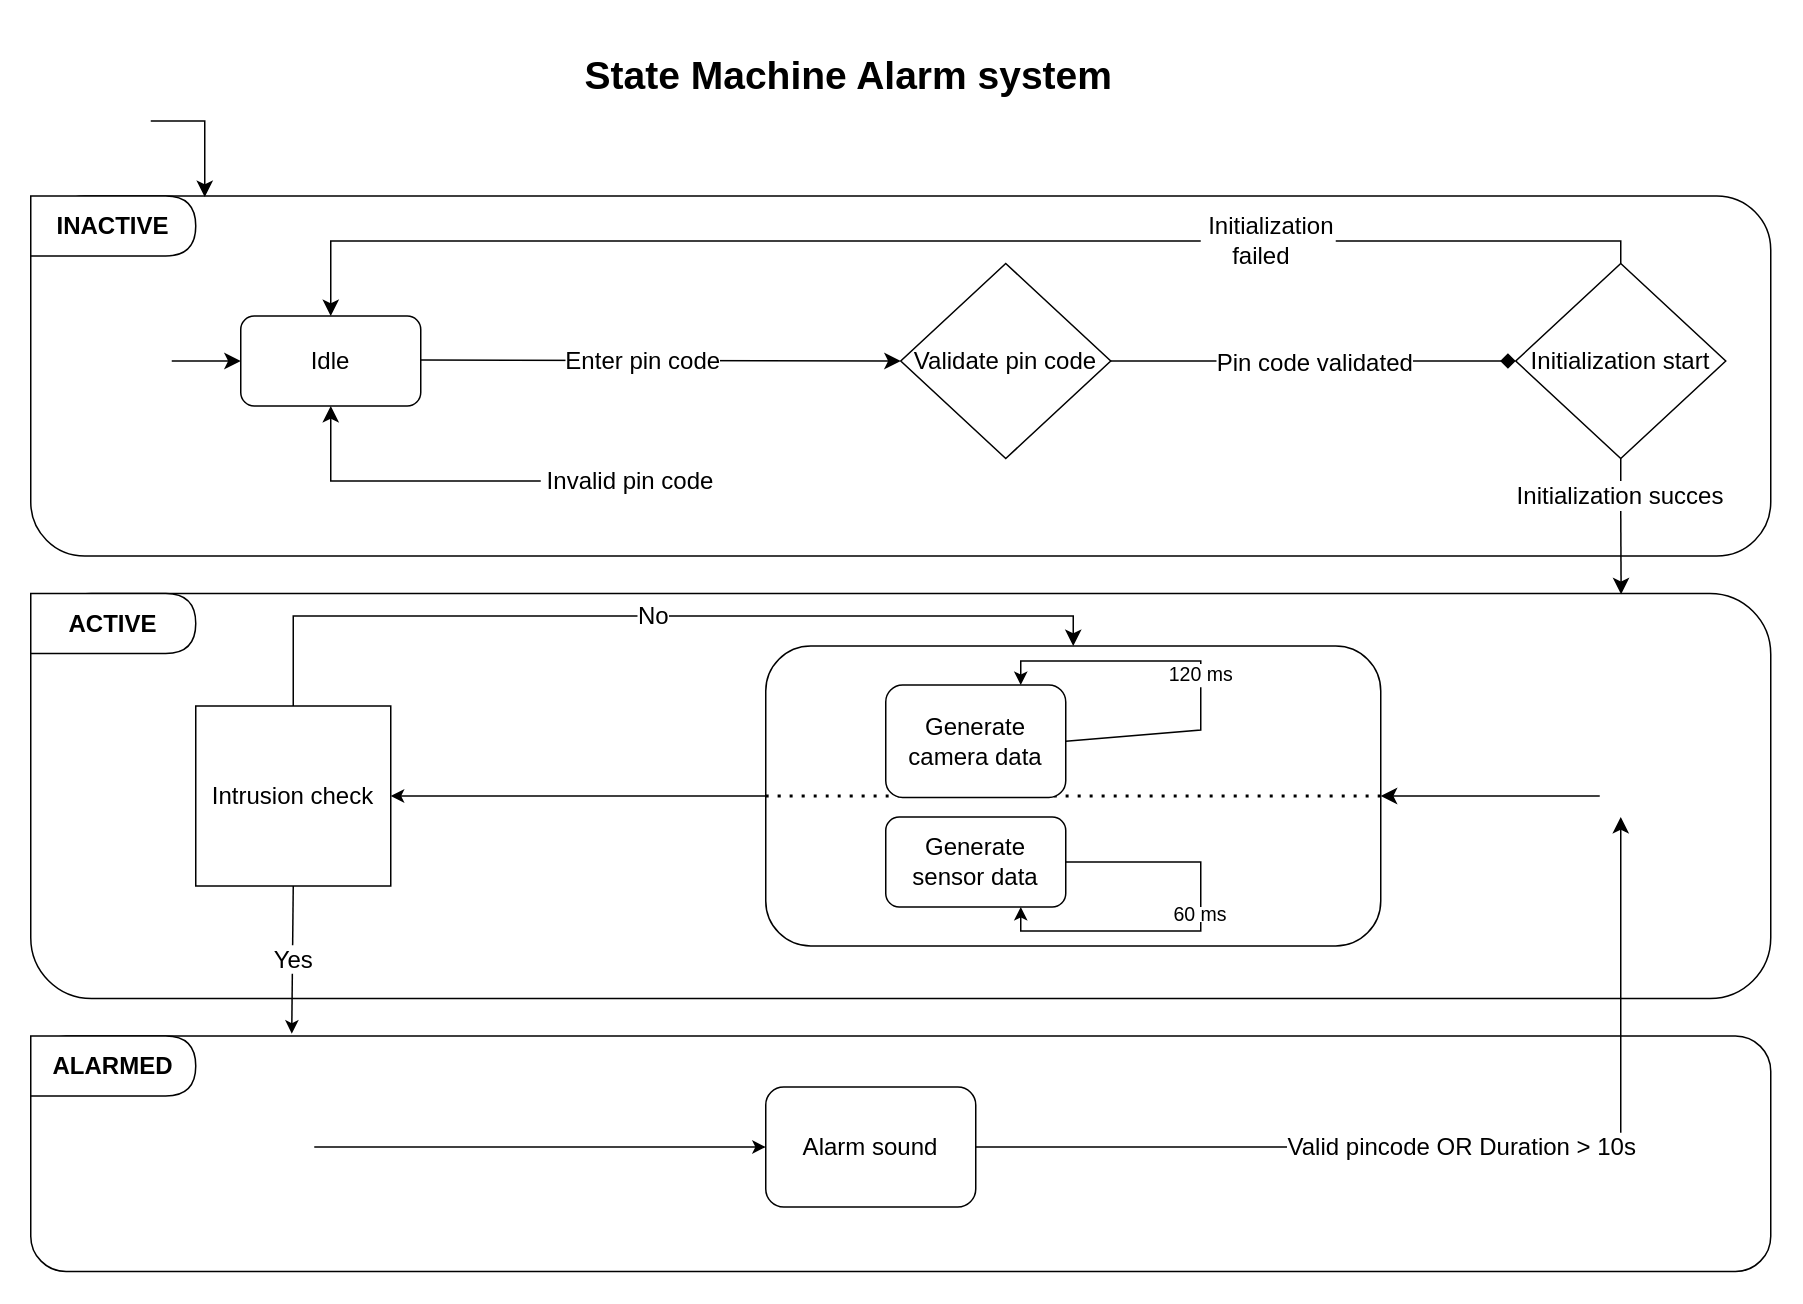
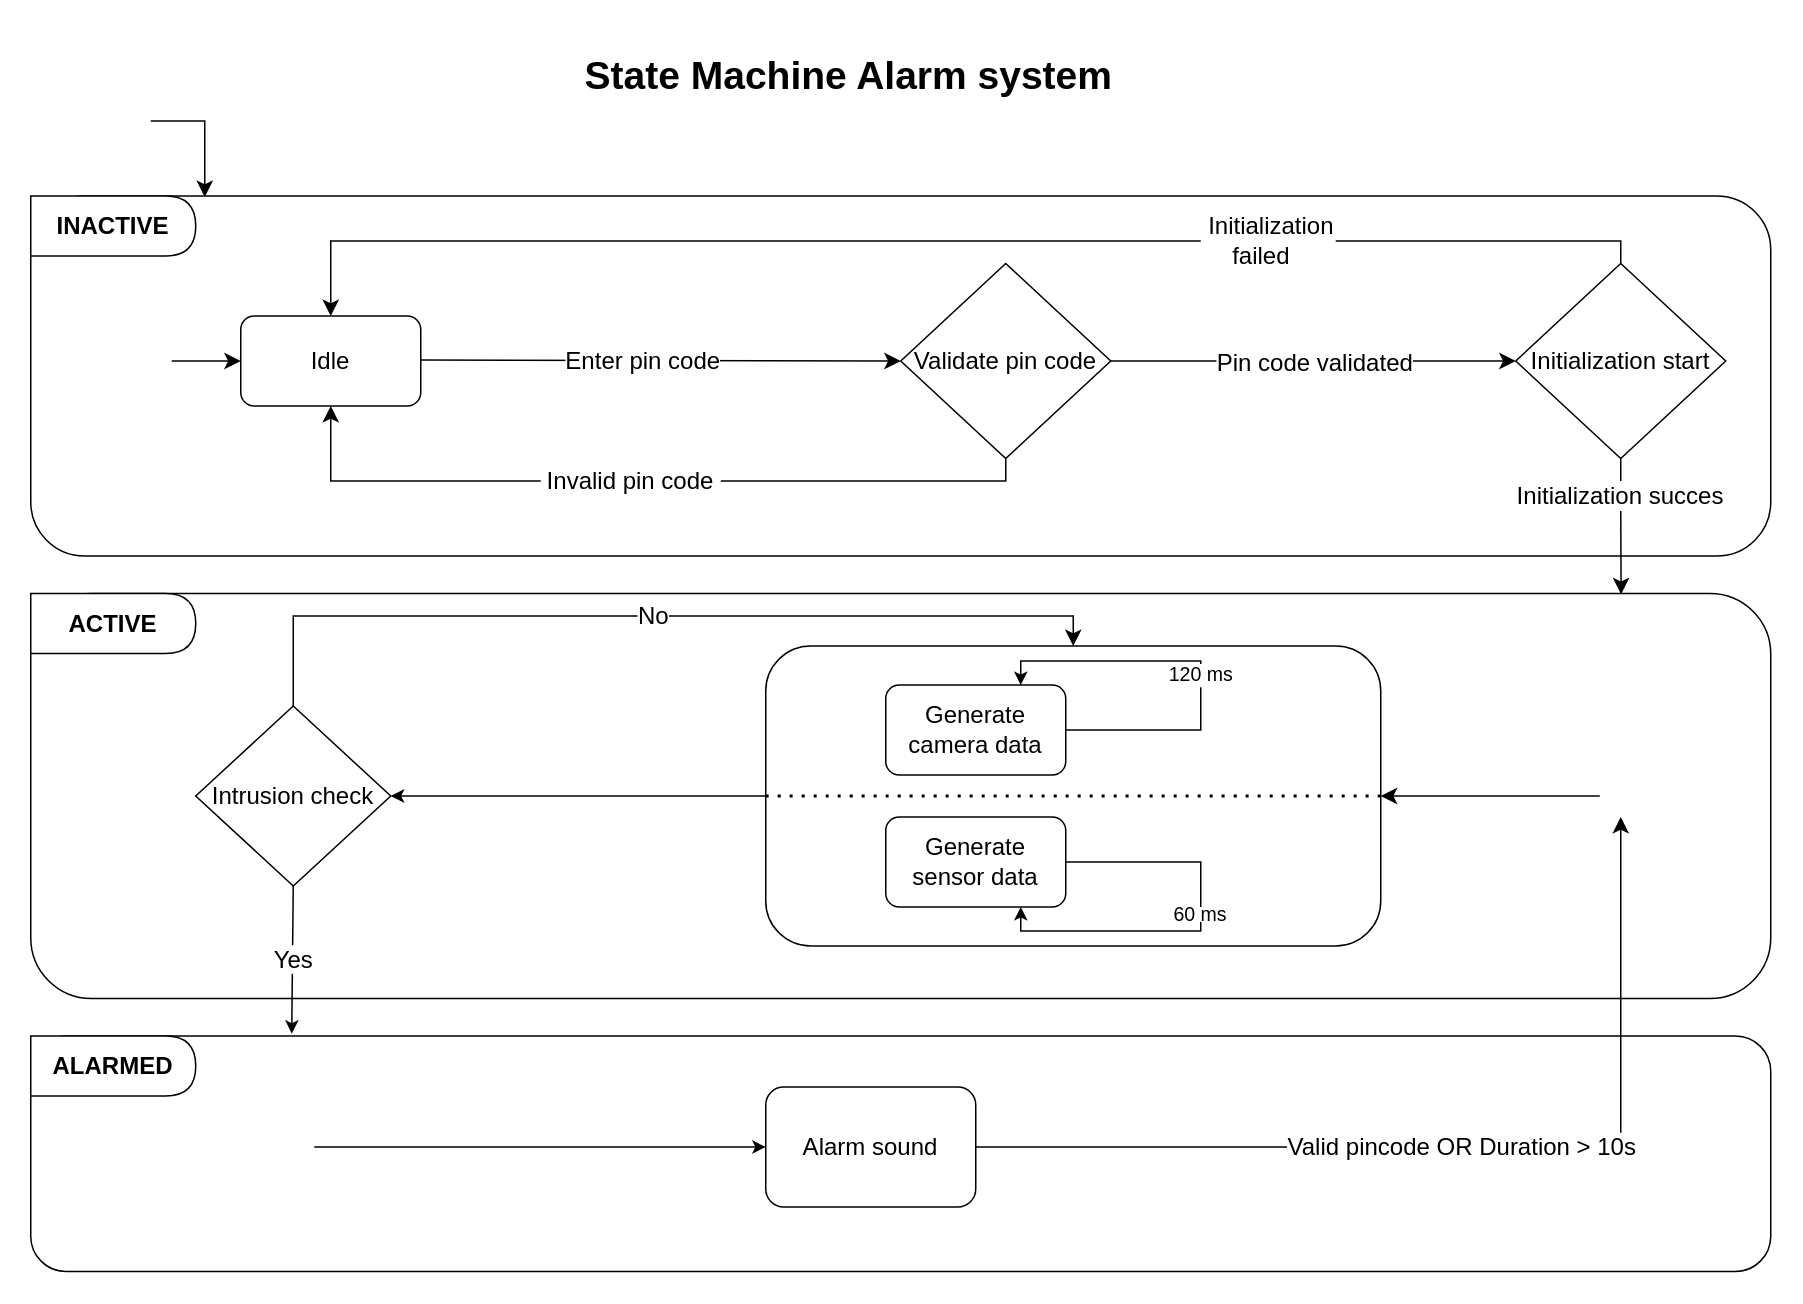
edge "Validate pin code" -> "Initialization start": arrowhead diamond -> classic
edge "Validate pin code" -- "Invalid pin code": added
node "Generate camera data": size 180x113 -> 180x90
node "Intrusion check": shape rectangle -> diamond
